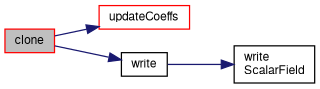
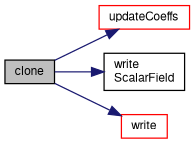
node "clone": color red -> black
node "write": color black -> red
edge "write" -> "write ScalarField": now "clone" -> "write ScalarField"
